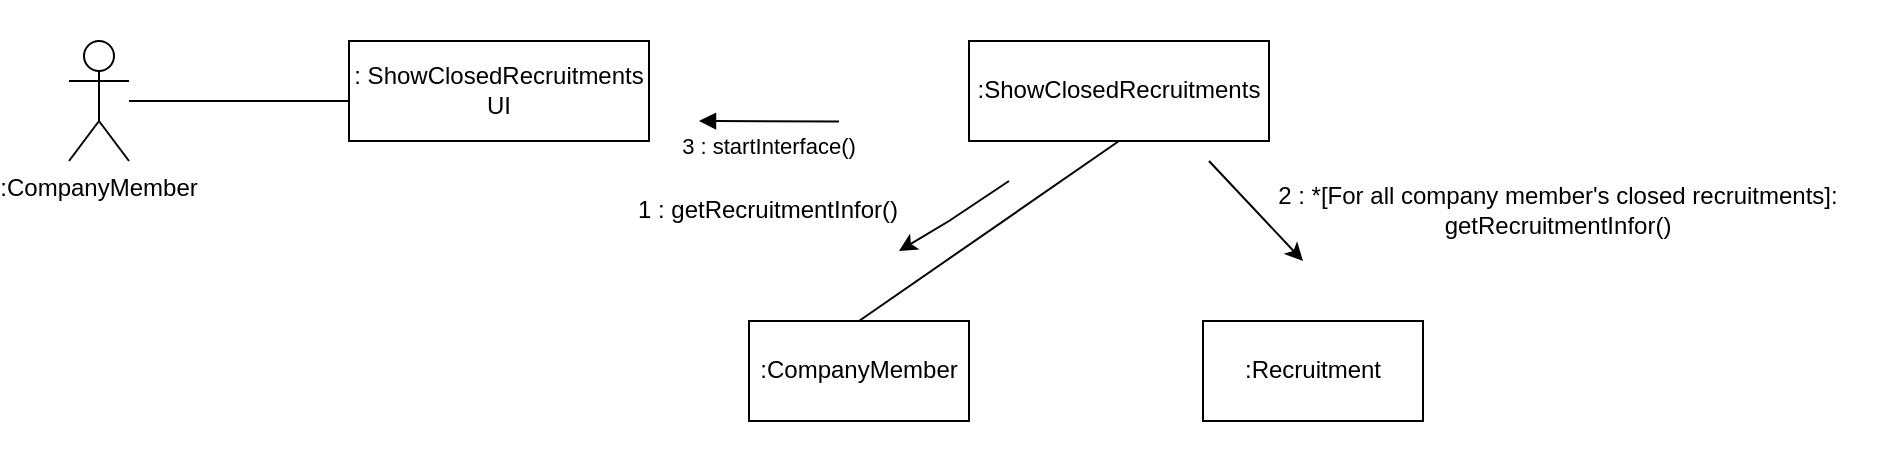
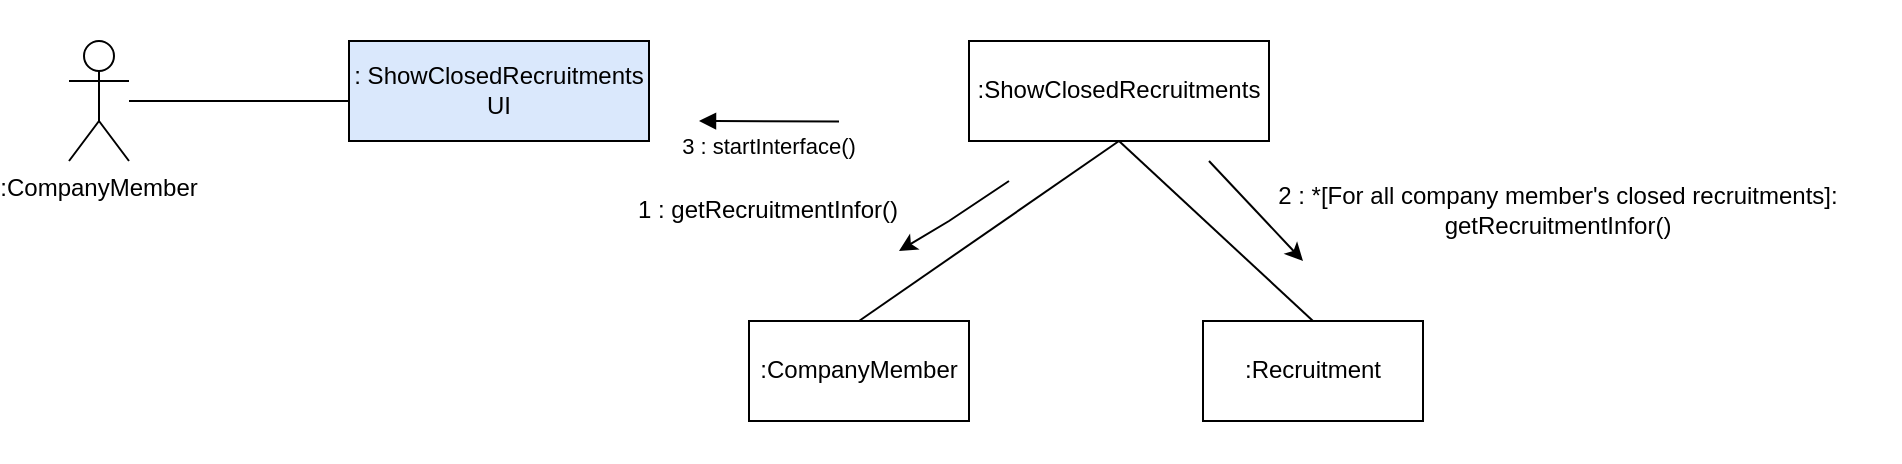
node ": ShowClosedRecruitments UI": fillcolor #ffffff -> #dae8fc
edge ":ShowClosedRecruitments" -- ":Recruitment": added
